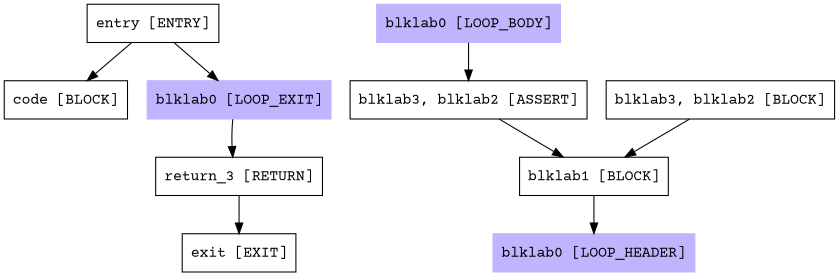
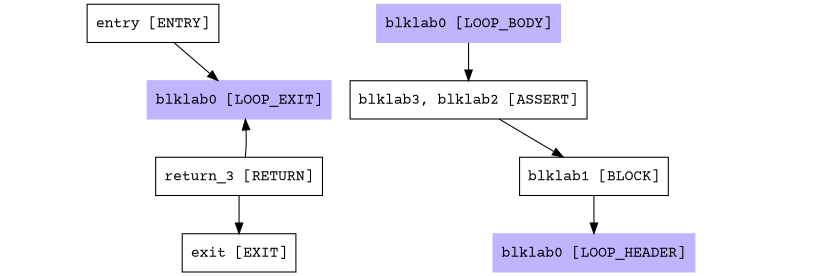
node "code [BLOCK]": removed
node "blklab3, blklab2 [BLOCK]": removed
edge "blklab0 [LOOP_EXIT]" -> "return_3 [RETURN]": reversed
